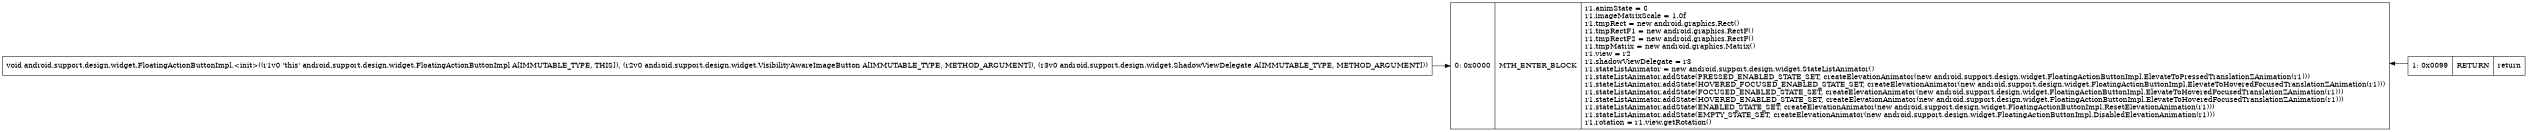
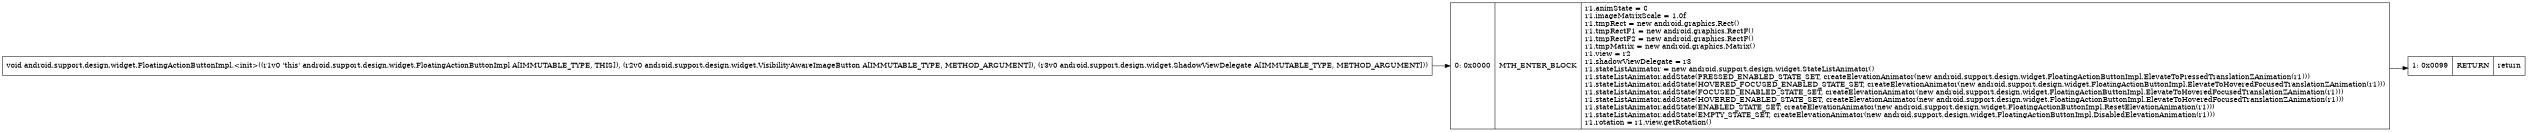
edge "1: 0x0099" -> "0: 0x0000": reversed
